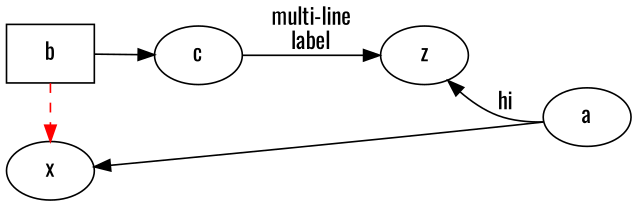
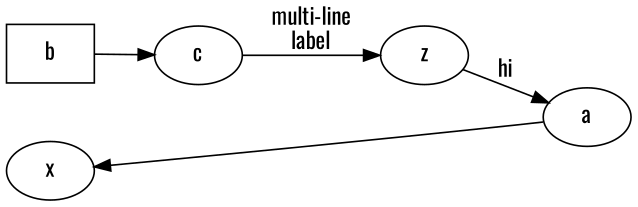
edge "b" -> "x": removed
edge "a" -> "z": reversed
